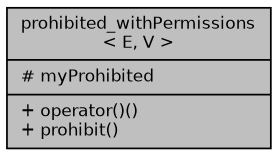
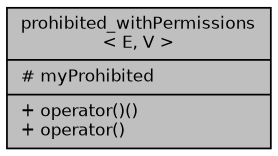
node "prohibited_withPermissions": text "+ prohibit()" -> "+ operator()"
